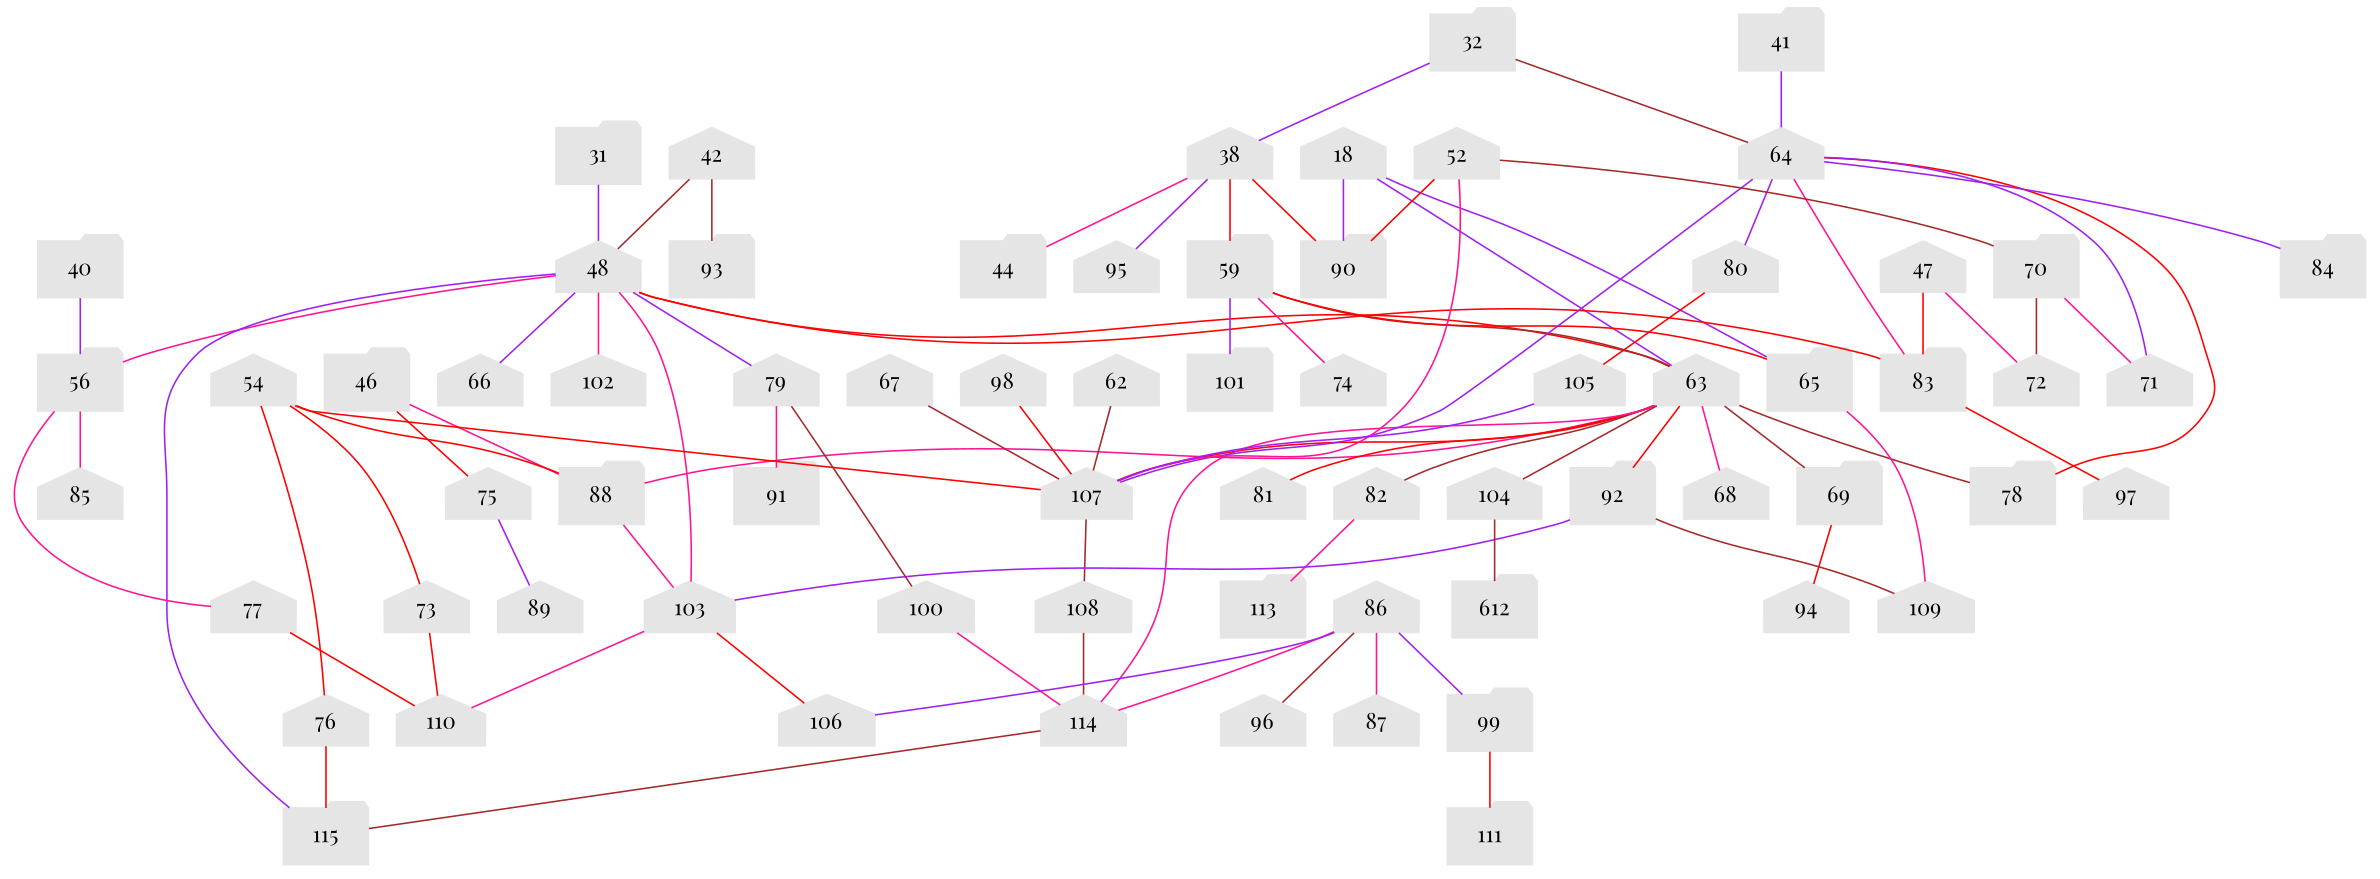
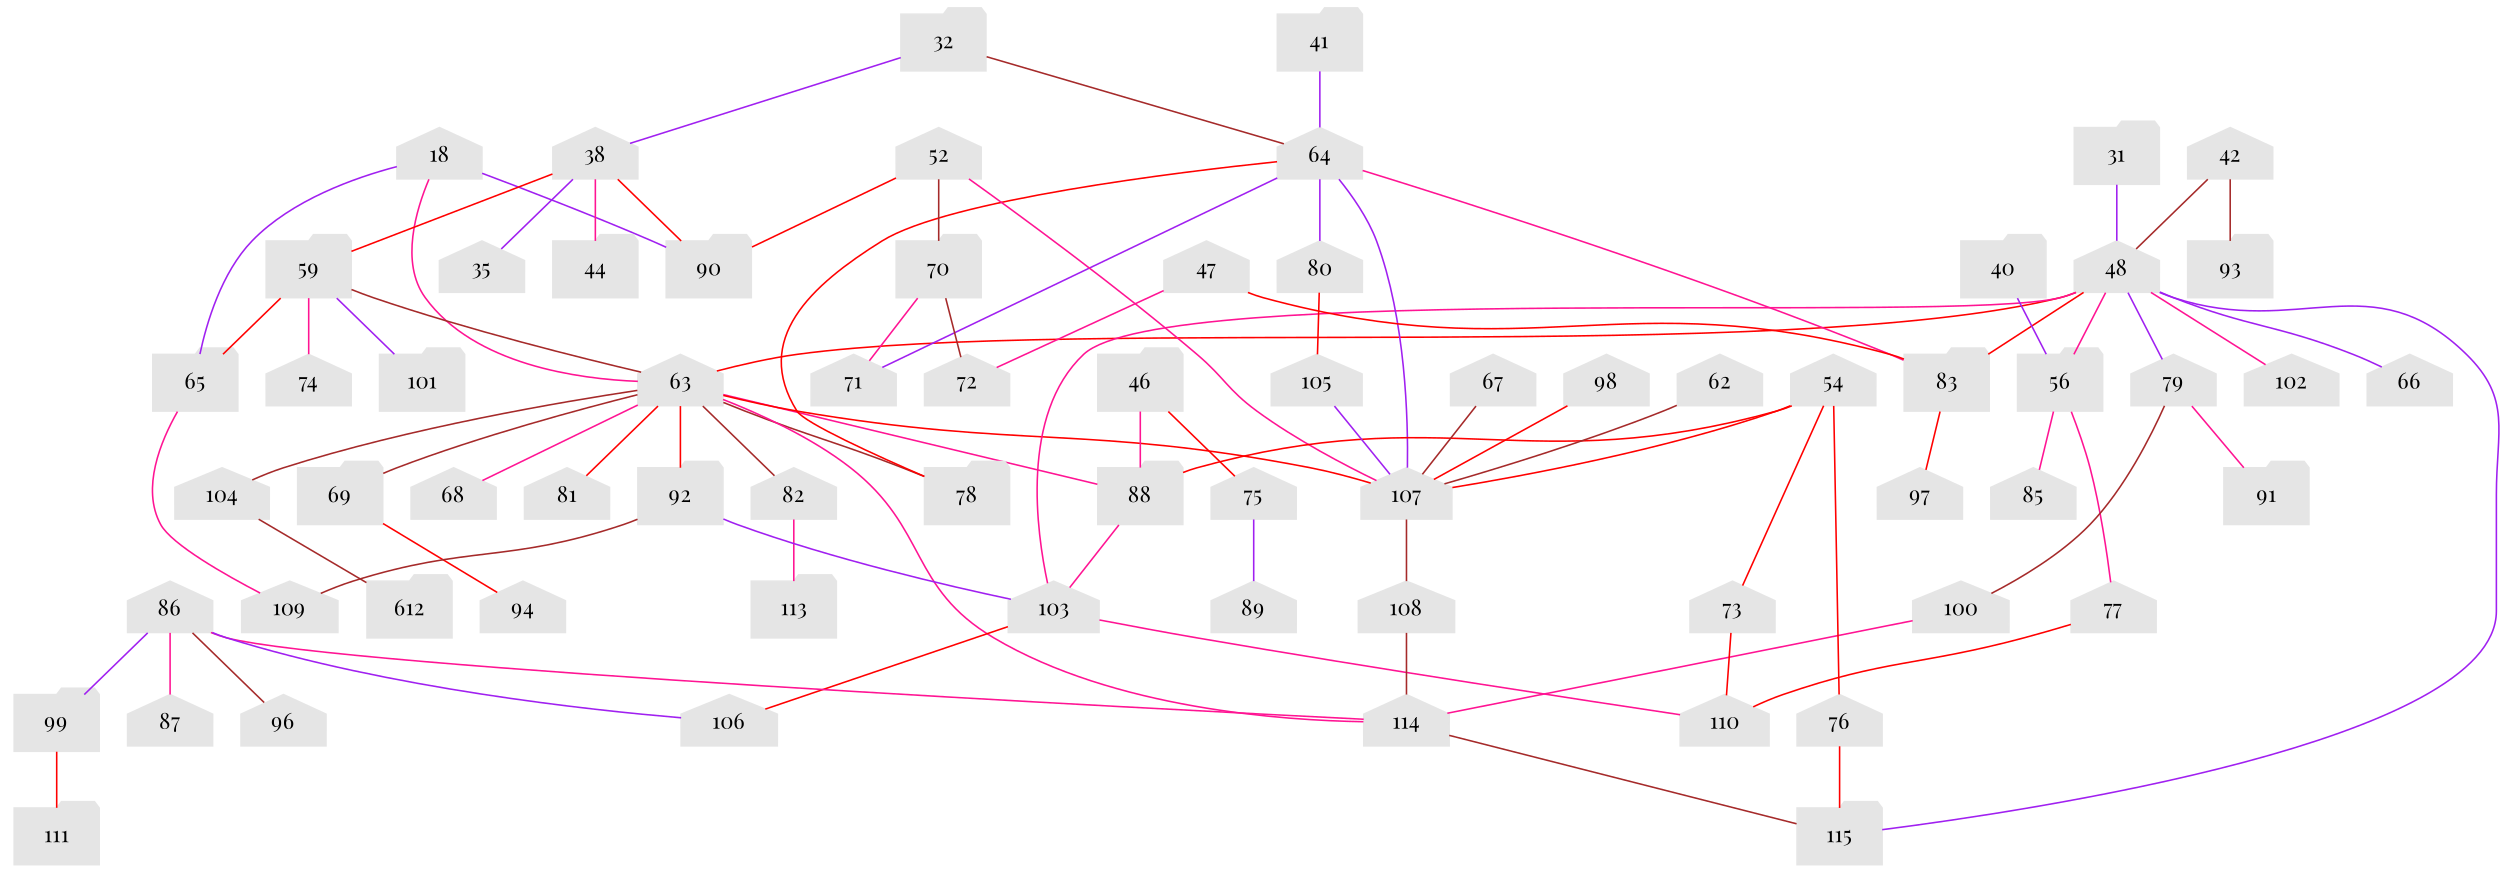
node "95": label "95" -> "35"
node "84": removed
edge "18" -- "63": color purple -> deeppink
